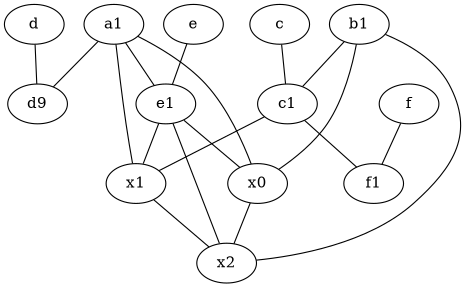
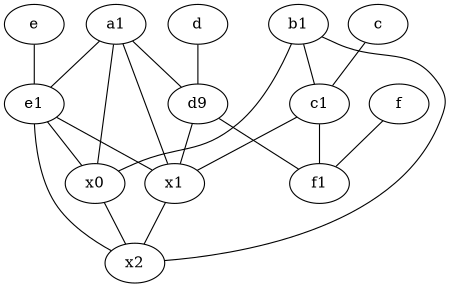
edge "d9" -- "x1": added
edge "d9" -- "f1": added
